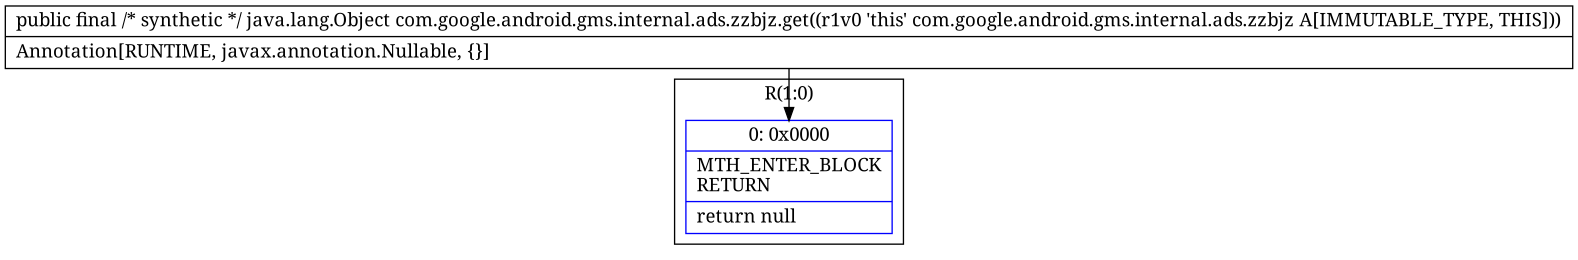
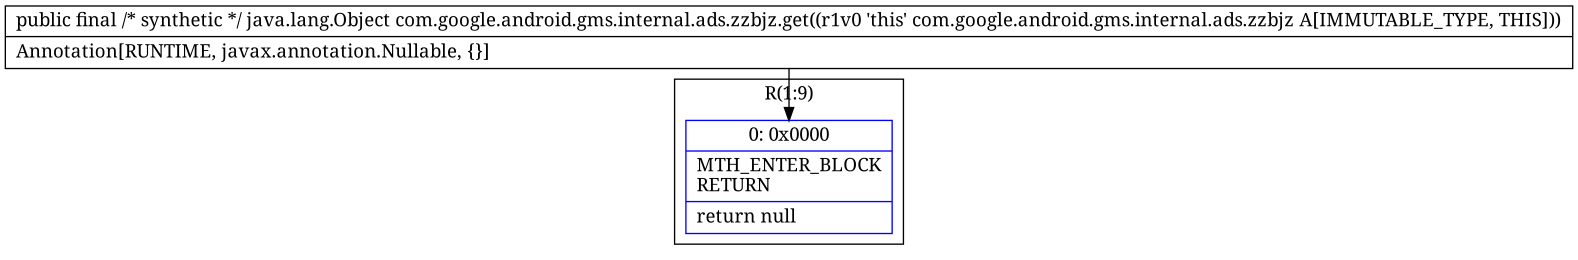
cluster "R(1:0)": label "R(1:0)" -> "R(1:9)"
